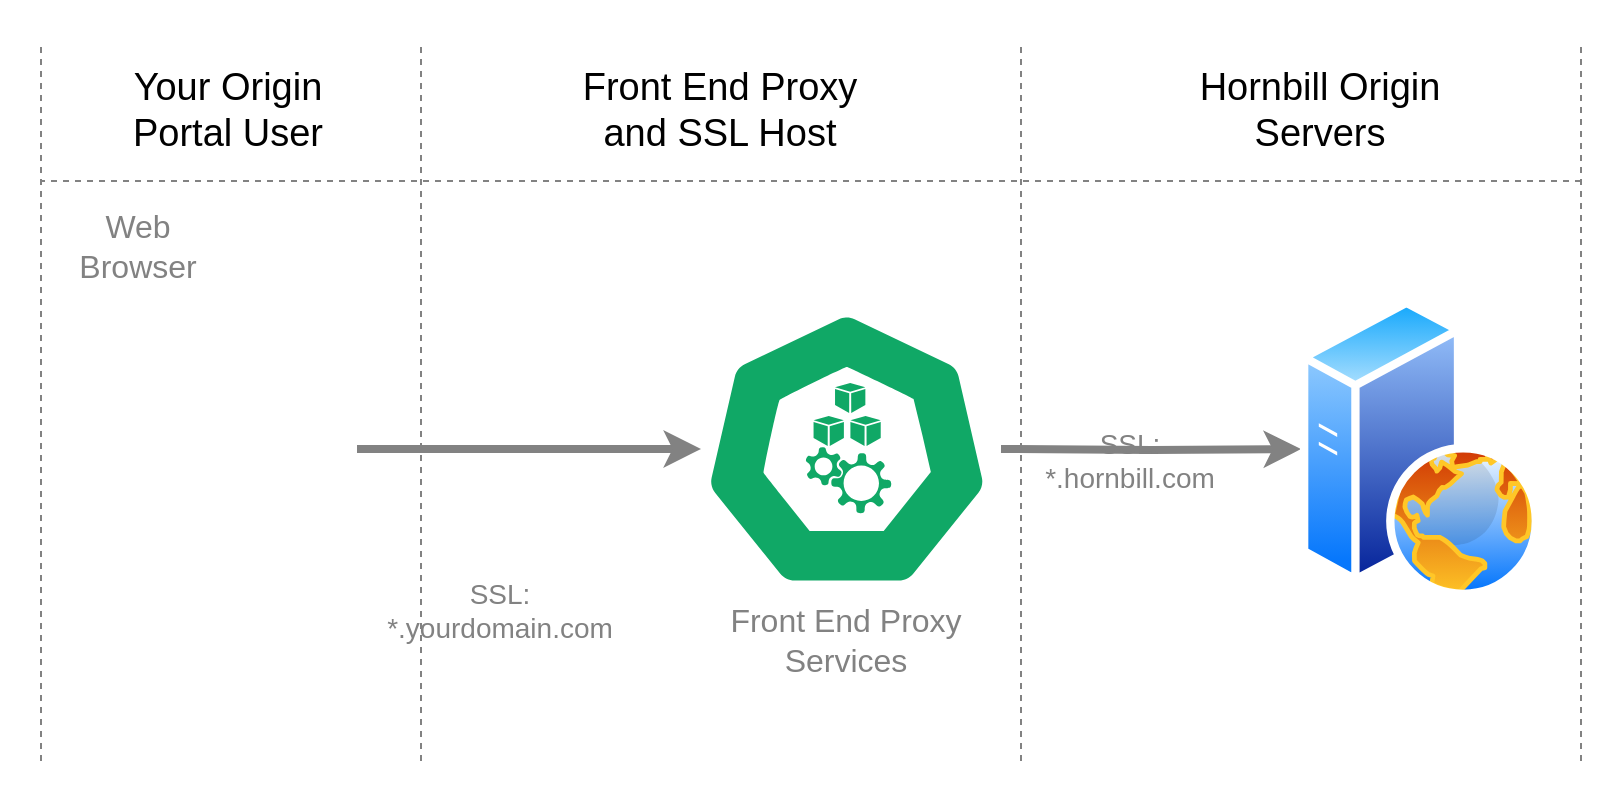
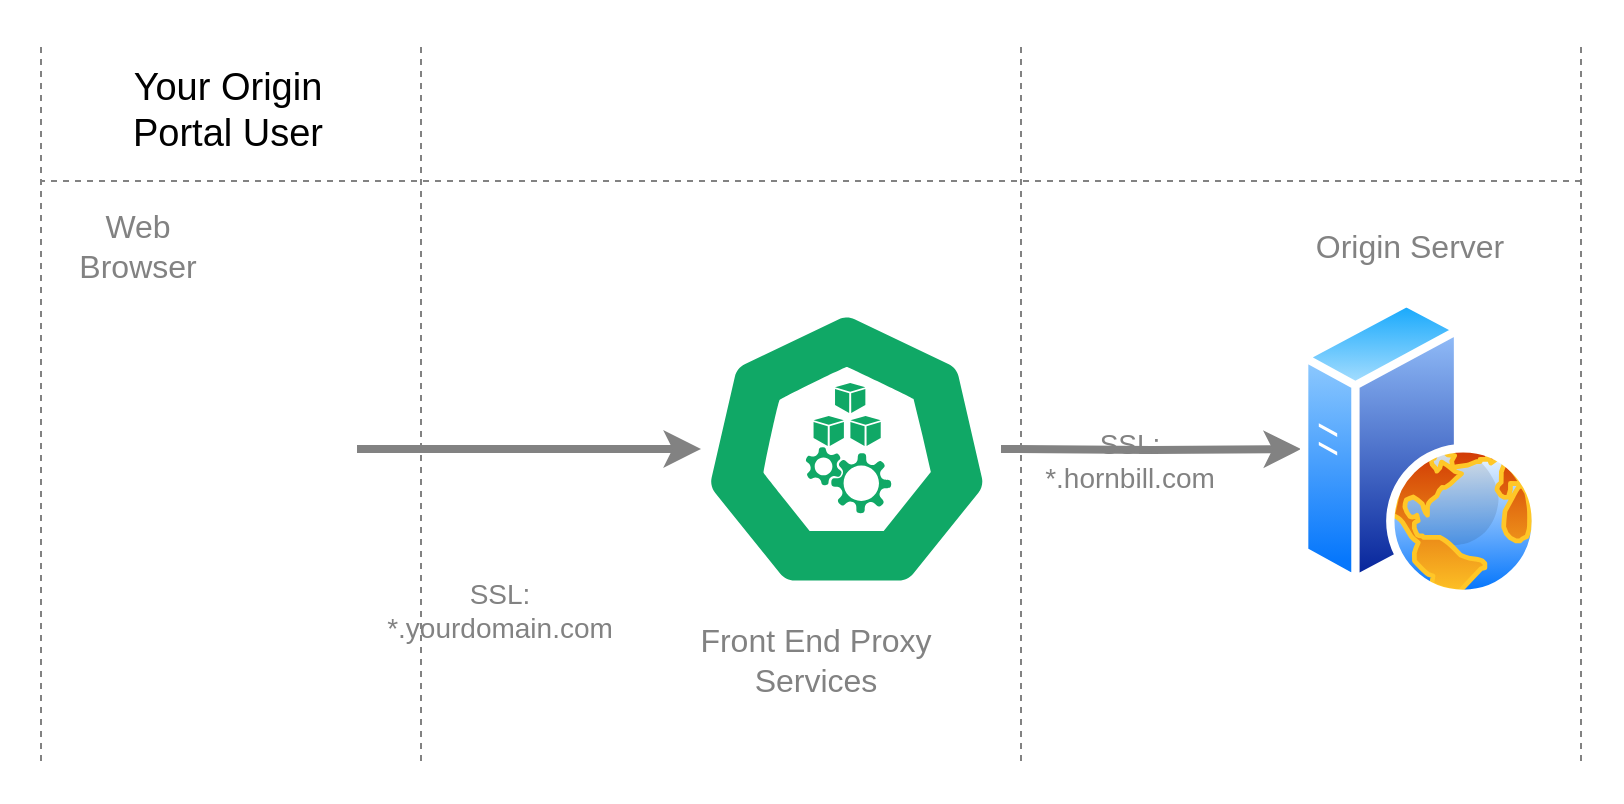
node "Front End Proxy and SSL Host": removed
node "Hornbill Origin Servers": removed
node "Origin Server": added
node "Front End Proxy Services": moved (847, 640) -> (817, 660)
